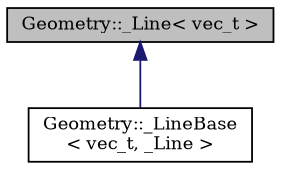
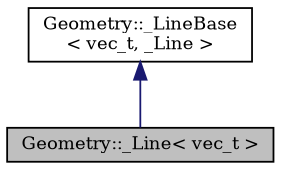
edge "Geometry::_LineBase < vec_t, _Line >" -> "Geometry::_Line< vec_t >": reversed
